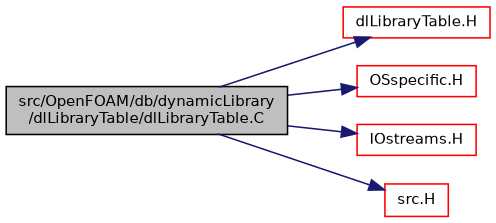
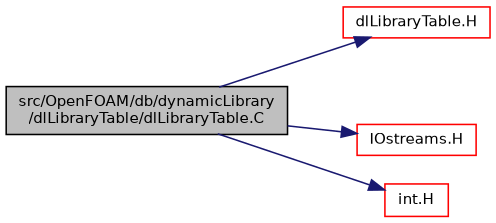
node "OSspecific.H": removed
node "src.H": label "src.H" -> "int.H"
